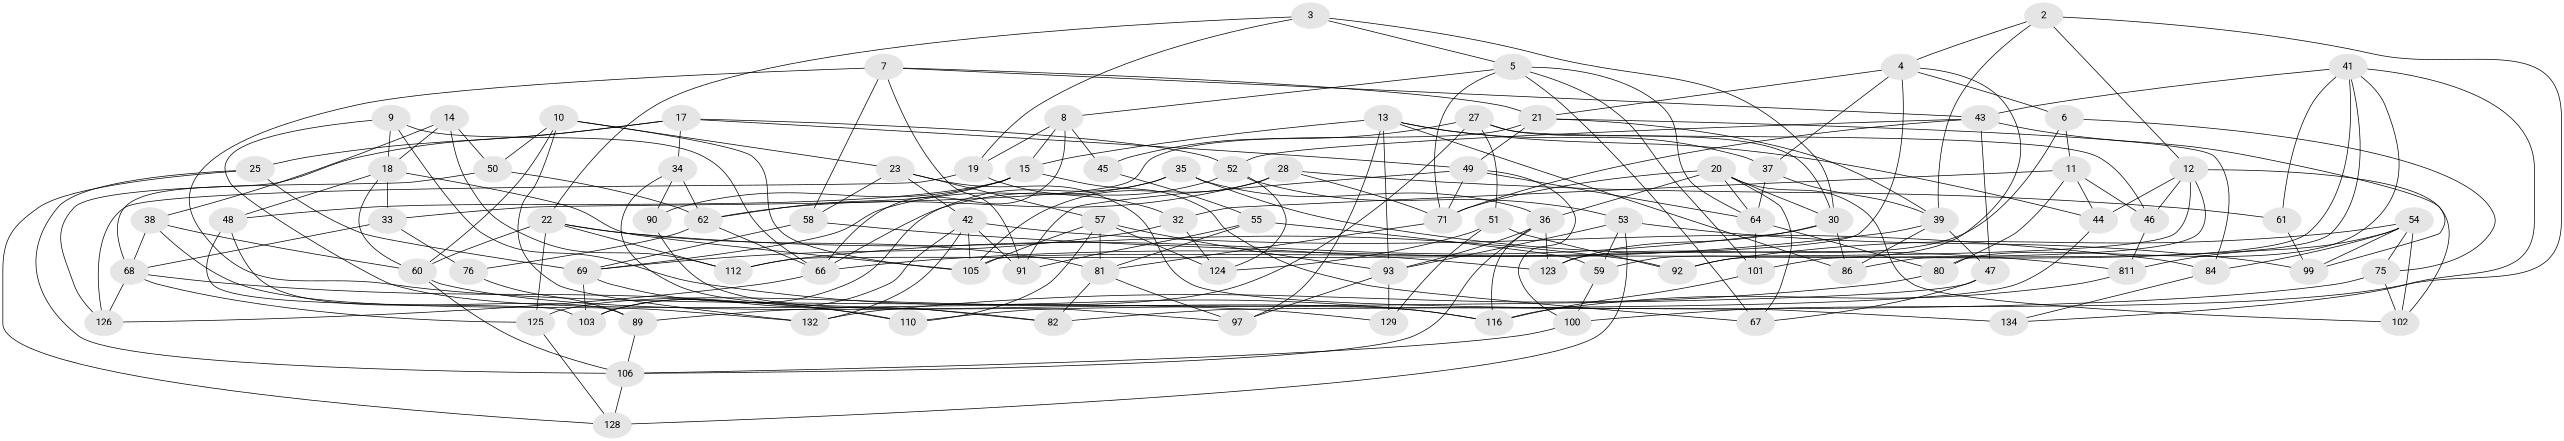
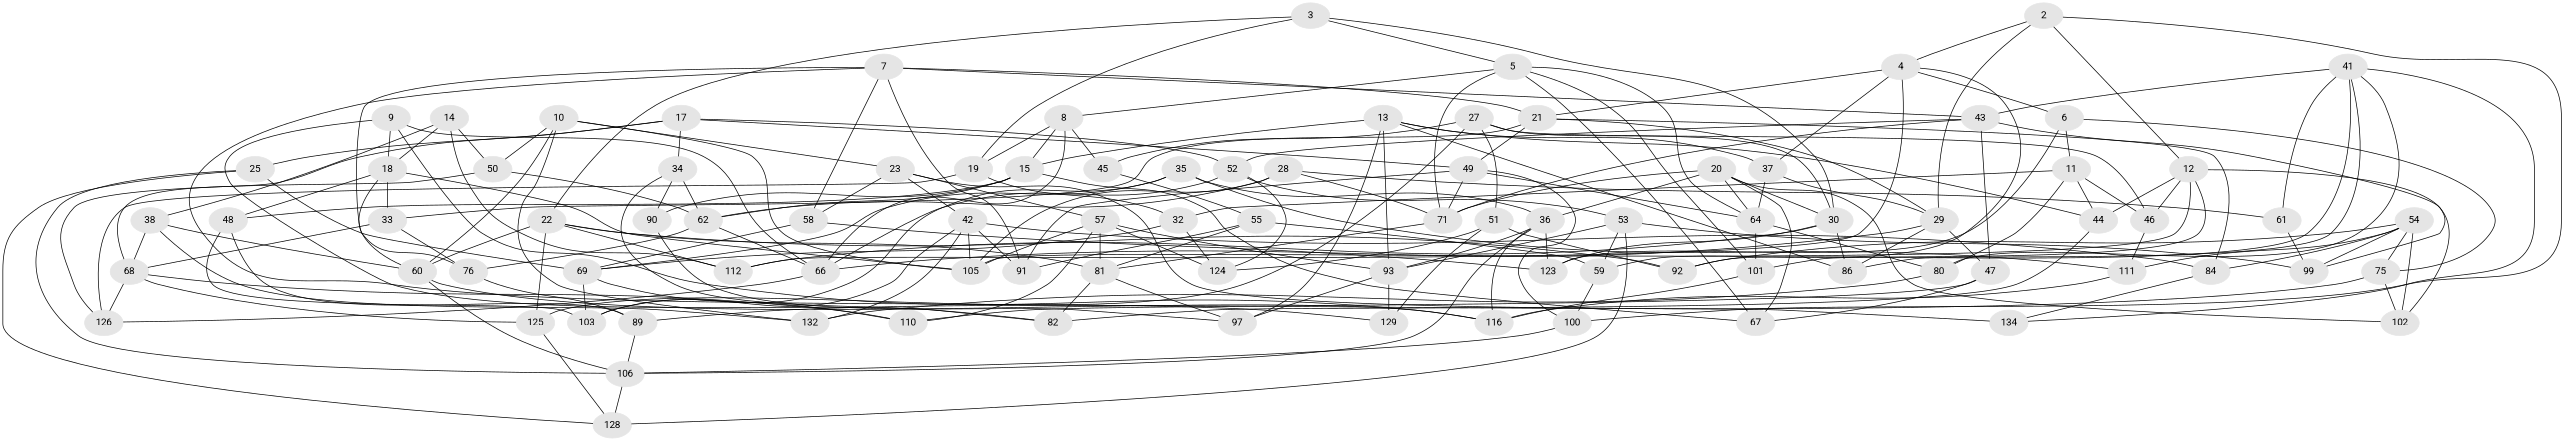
edge "7" -- "76": added
node "39": label "39" -> "29"
node "811": label "811" -> "111"
